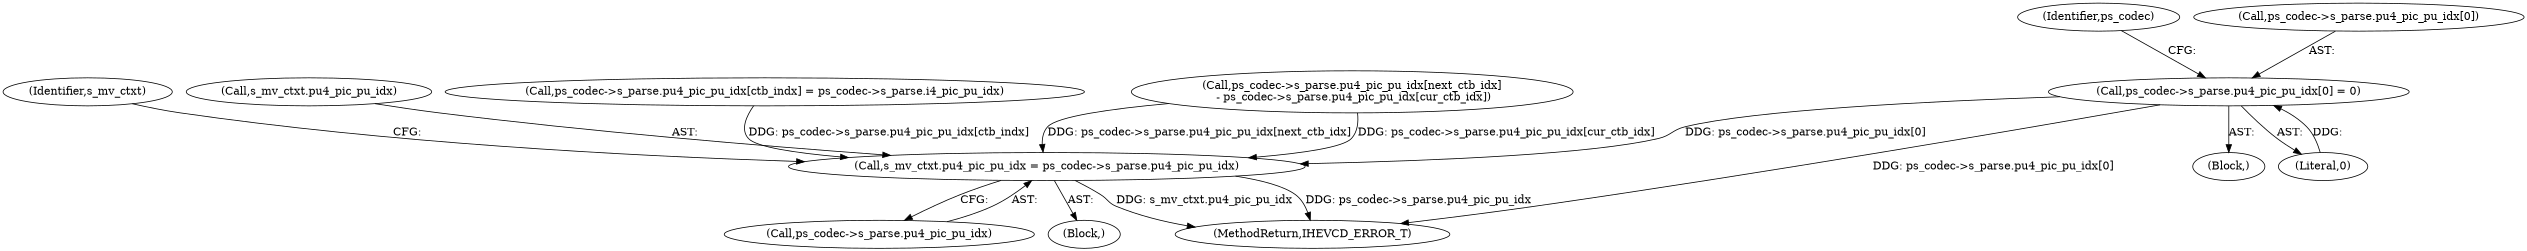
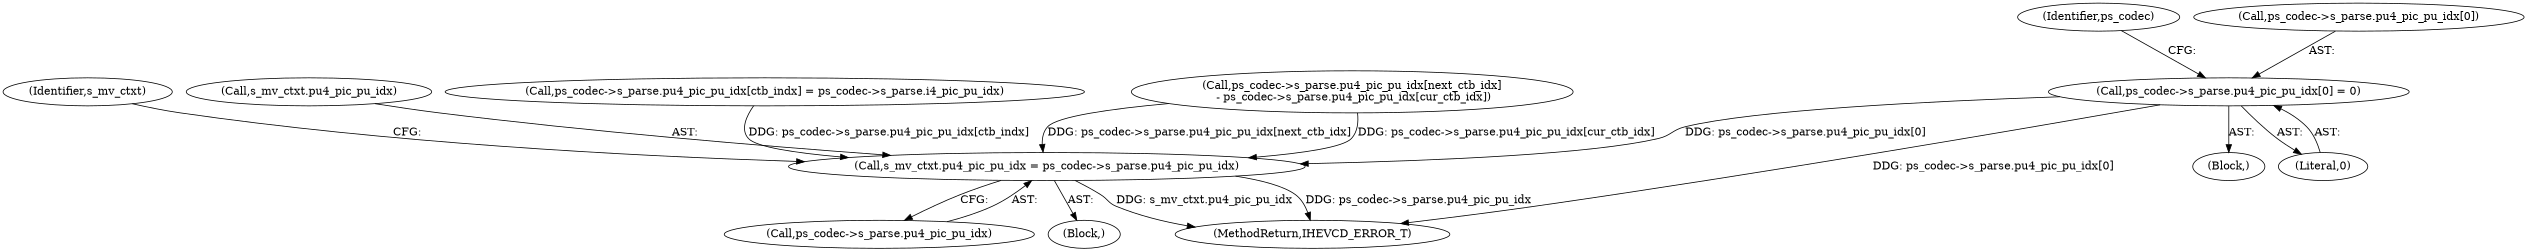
edge "(Literal,0)" -> "(Call,ps_codec->s_parse.pu4_pic_pu_idx[0] = 0)": label "DDG: " -> "AST: "
